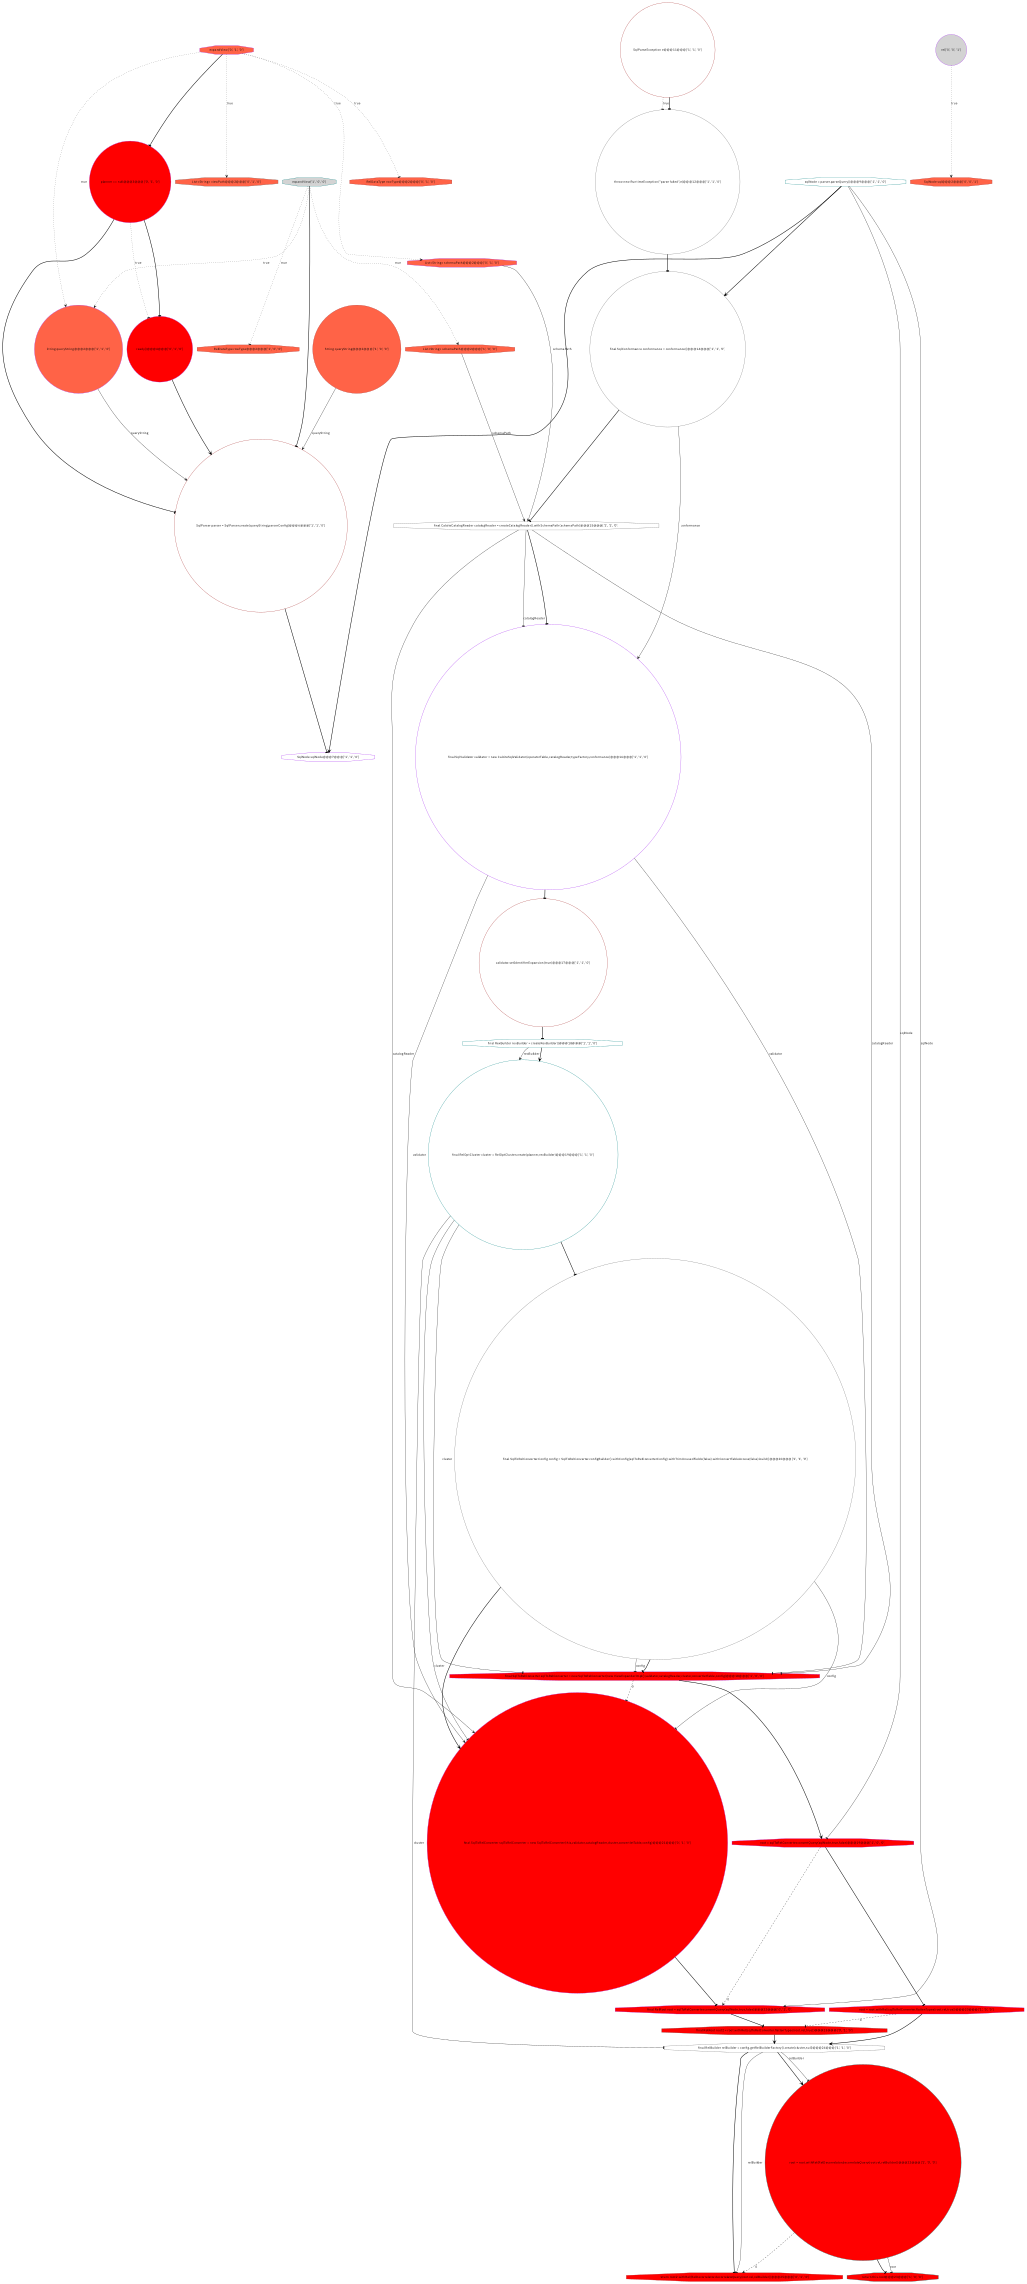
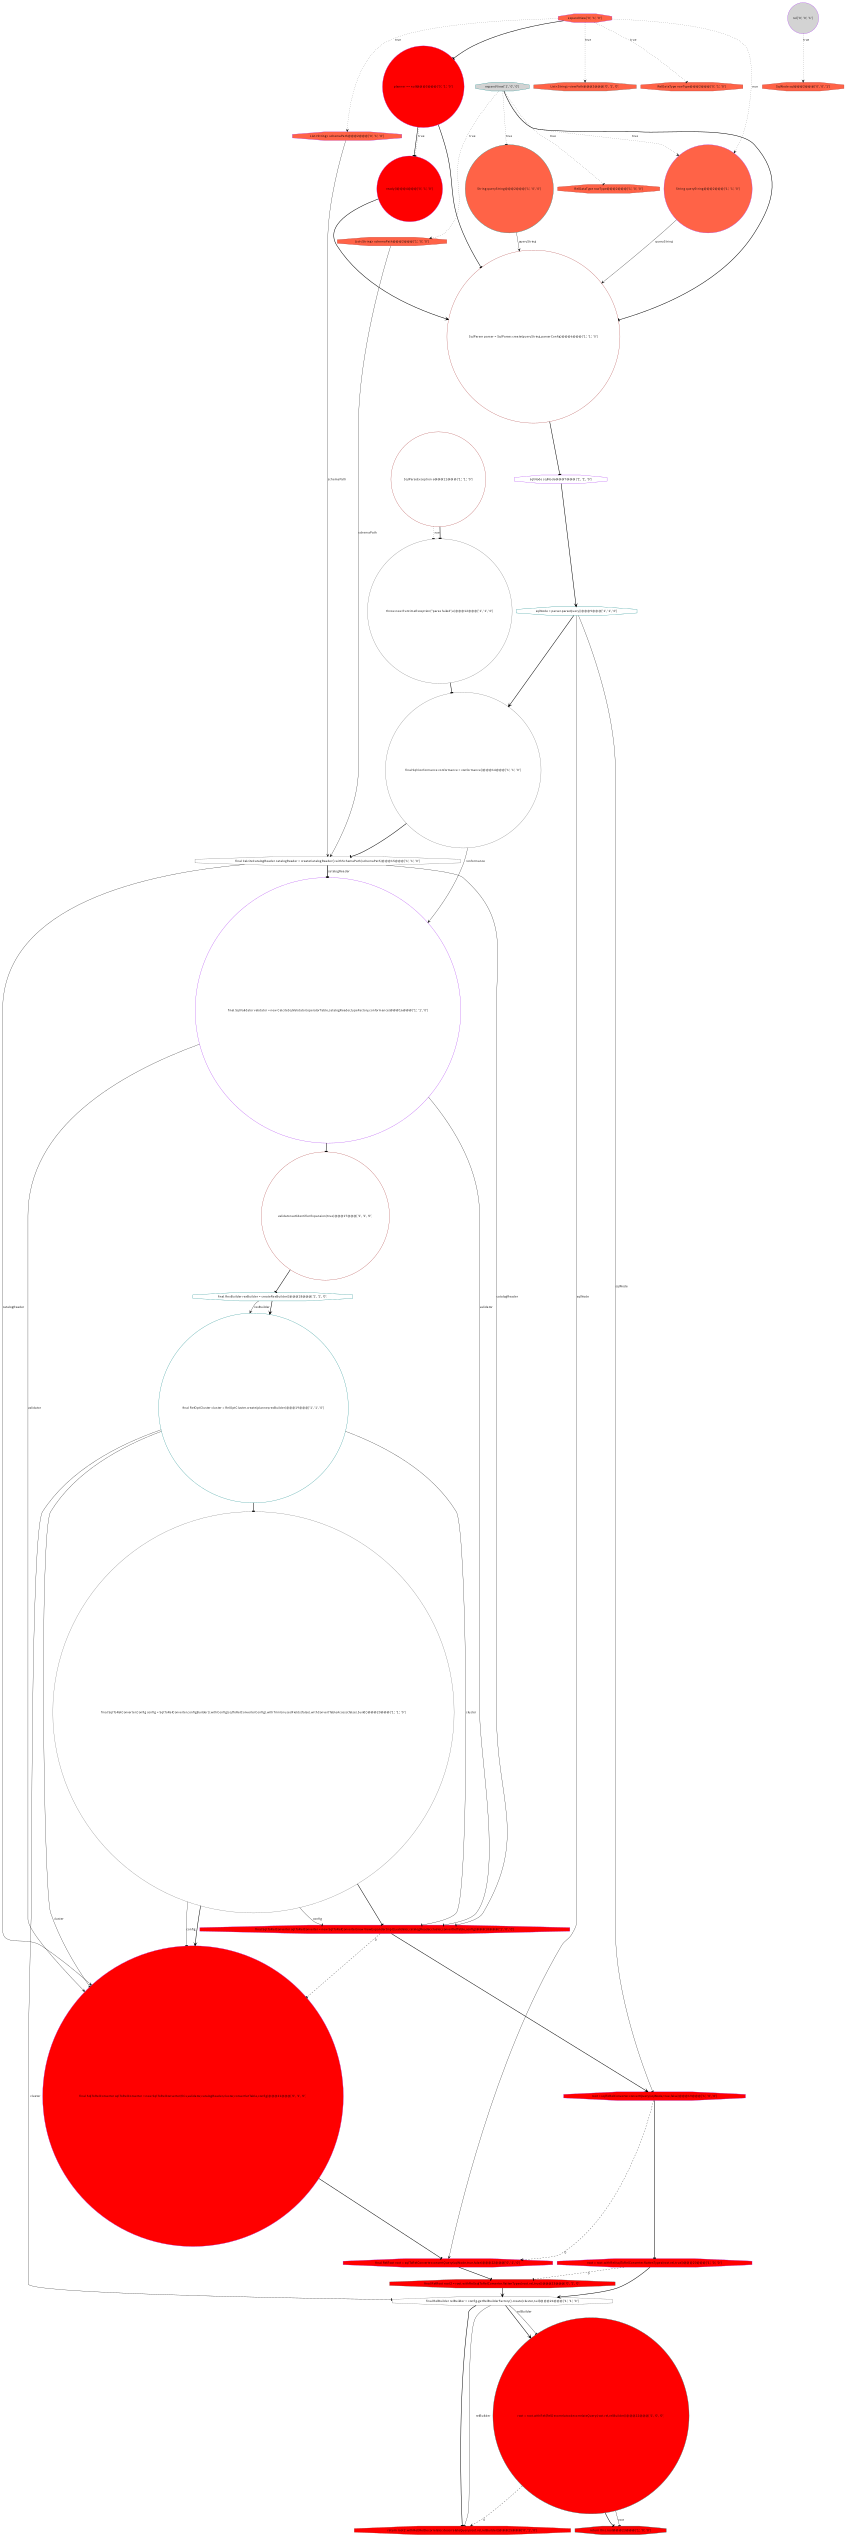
edge "expandView['1', '0', '0']" -> "String queryString@@@2@@@['1', '0', '0']": added, label "true"
node "String queryString@@@2@@@['1', '0', '0']": color brown -> teal
edge "sqlNode = parser.parseQuery()@@@9@@@['1', '1', '0']" -> "SqlNode sqlNode@@@7@@@['1', '1', '0']": reversed
